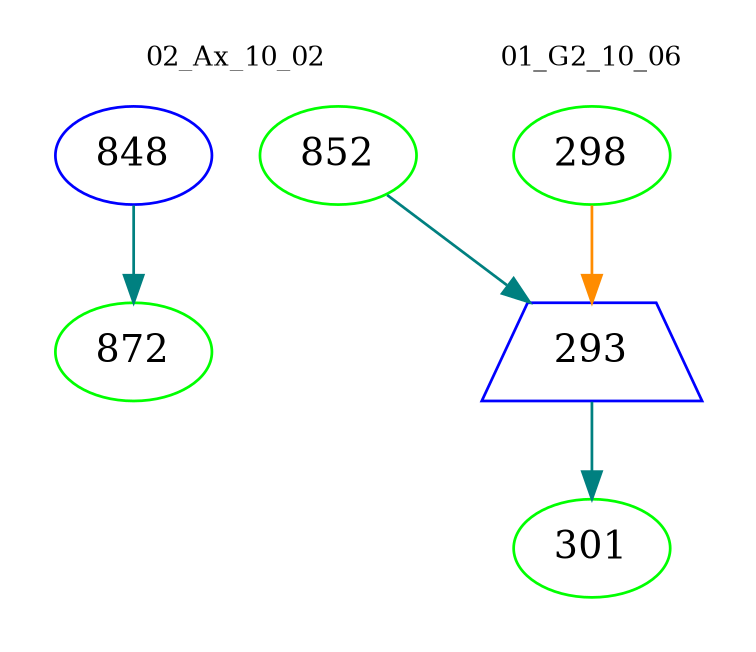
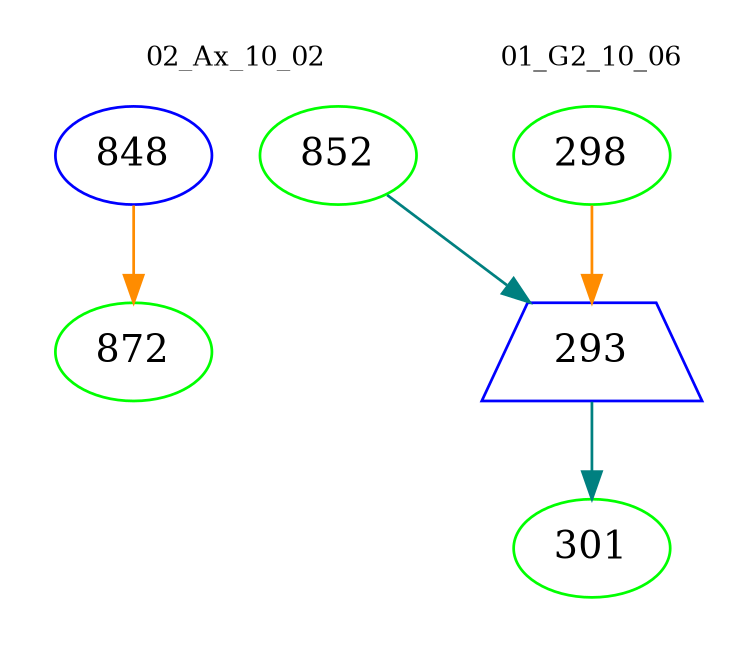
edge "848" -> "872": color teal -> darkorange
